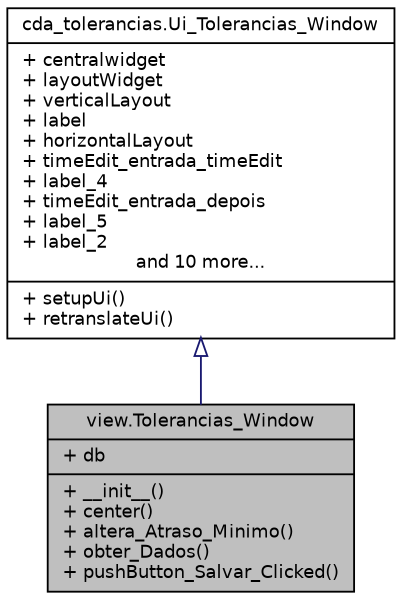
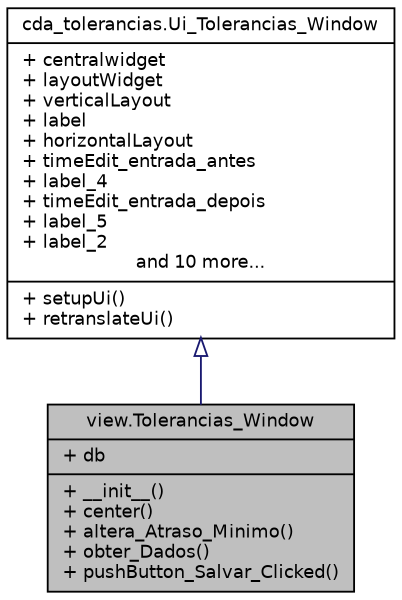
node "cda_tolerancias.Ui_Tolerancias_Window": text "+ timeEdit_entrada_timeEdit" -> "+ timeEdit_entrada_antes"
